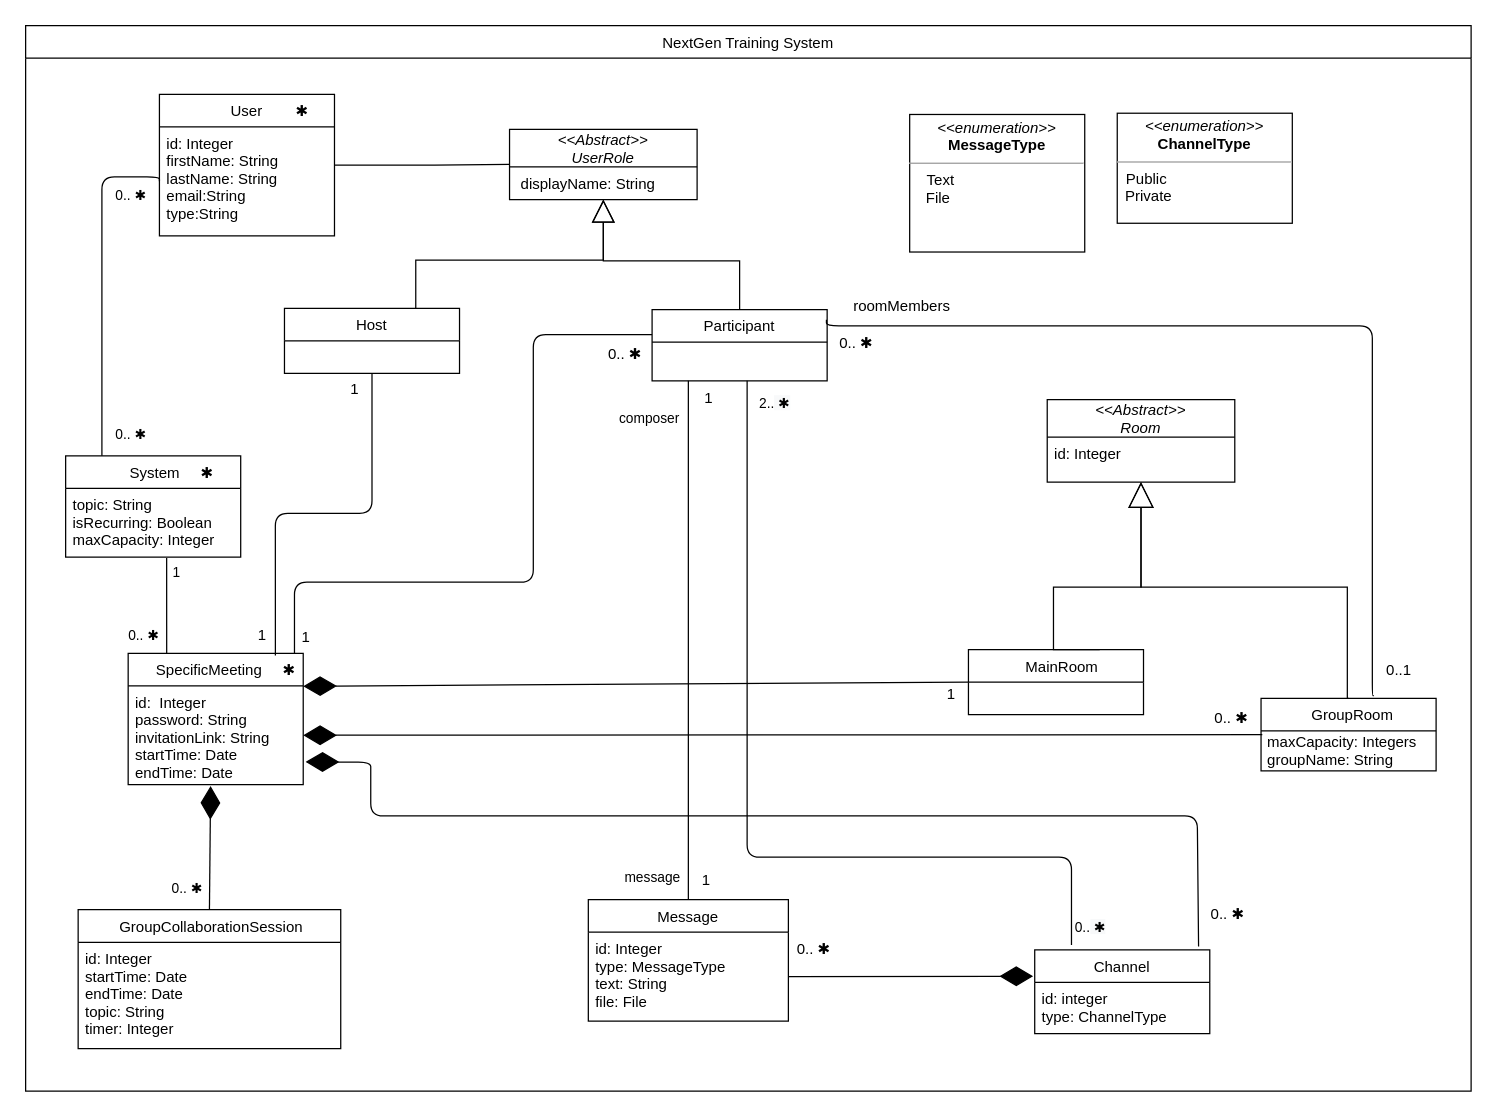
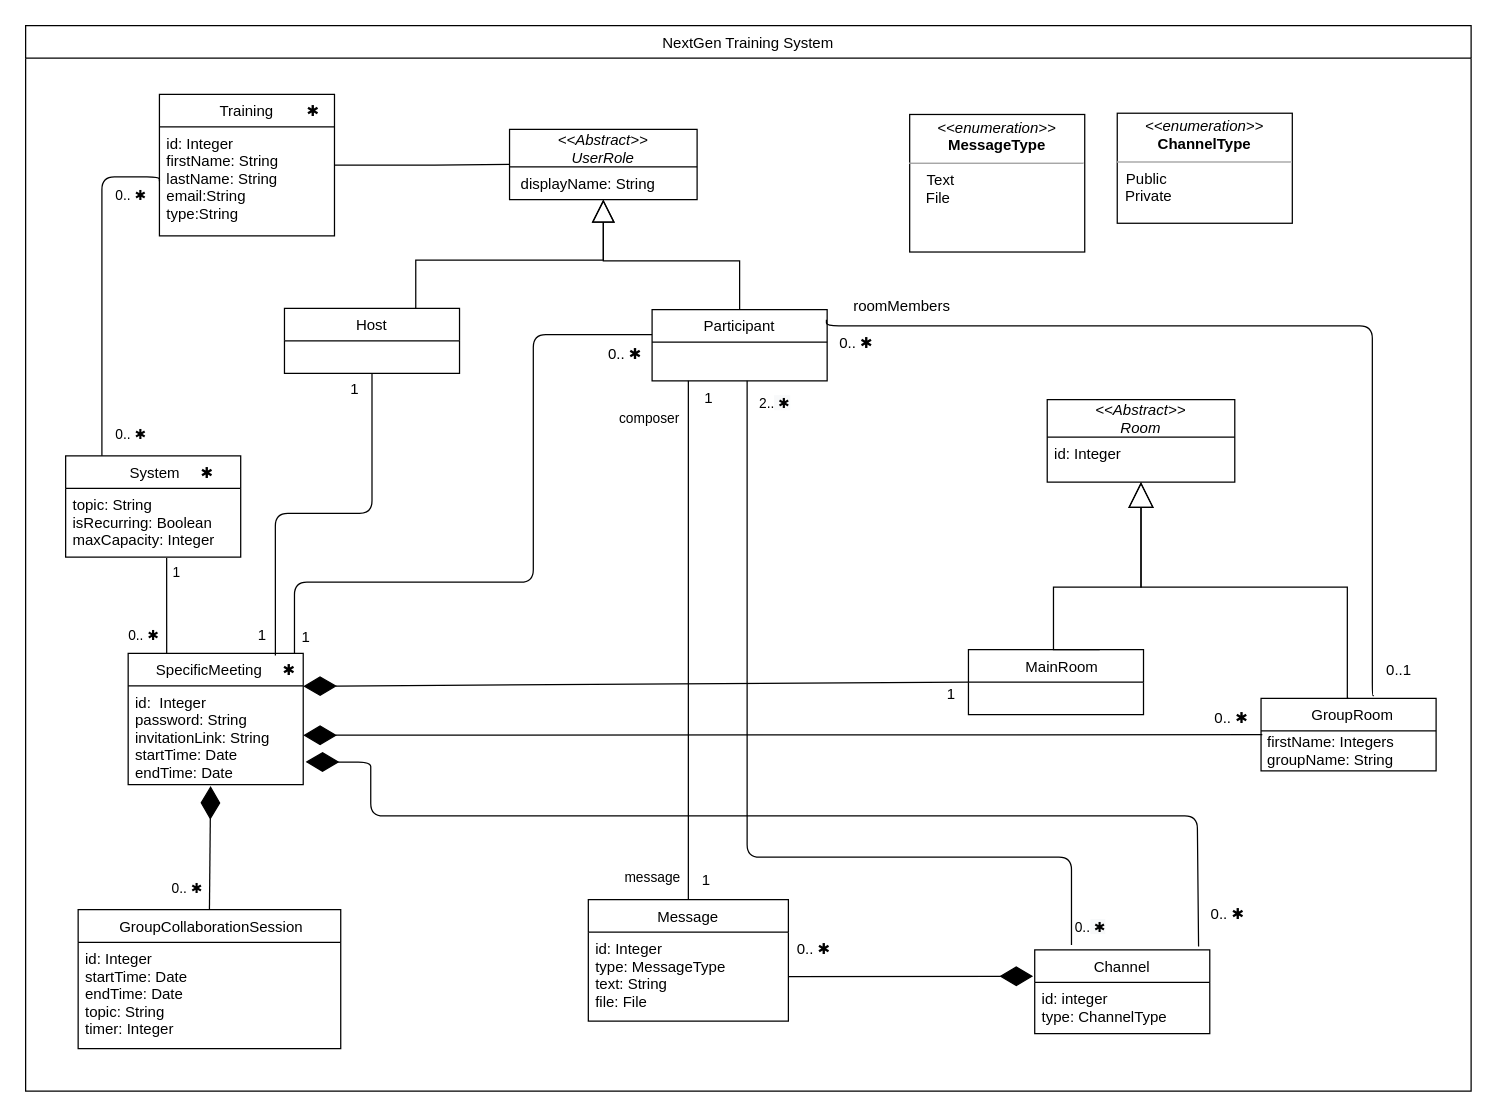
node "User ✱": label "User ✱" -> "Training ✱"
node "maxCapacity: Integers groupName: String": label "maxCapacity: Integers groupName: String" -> "firstName: Integers groupName: String"
